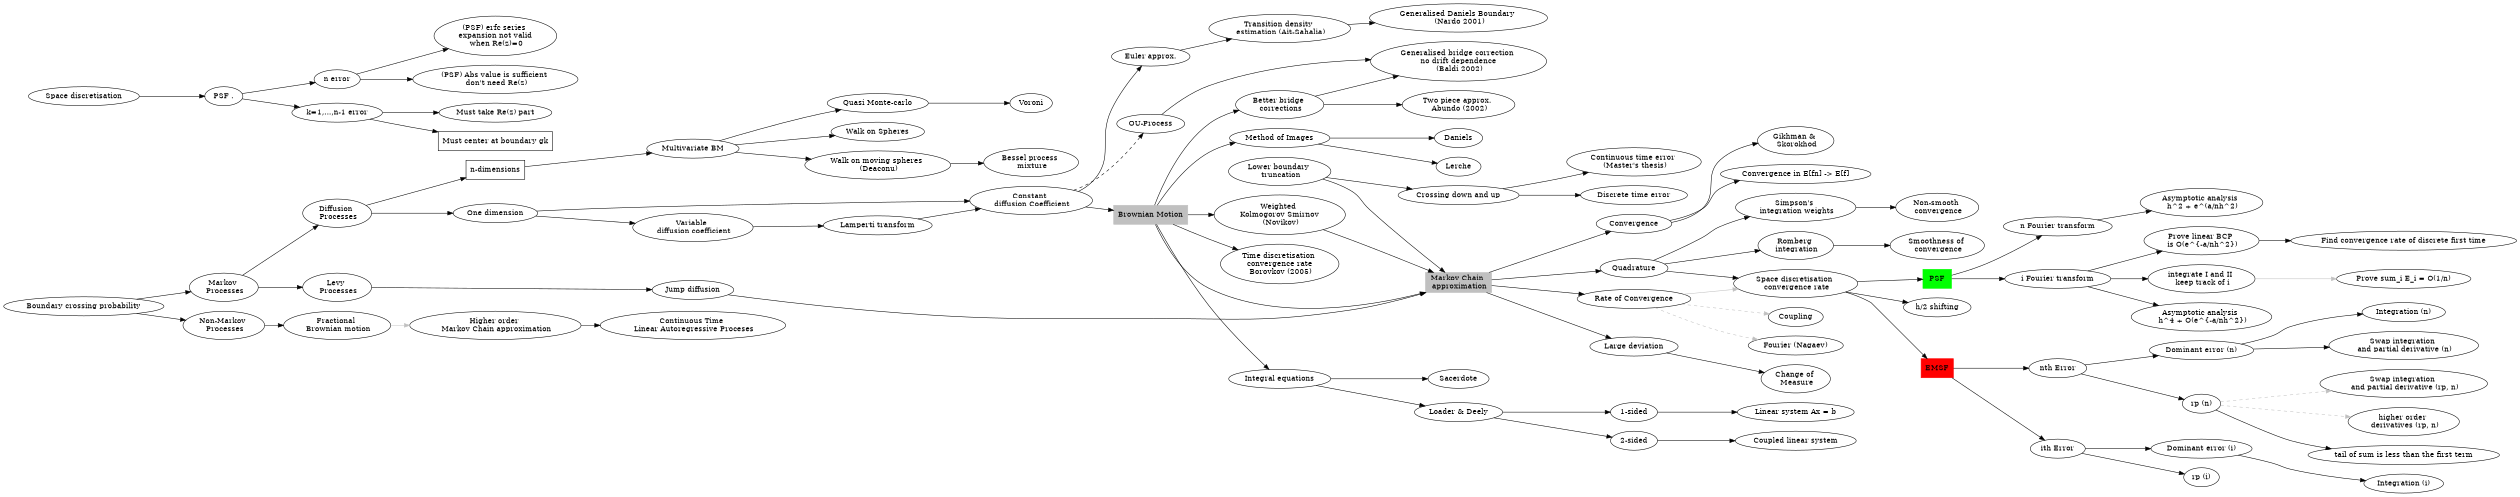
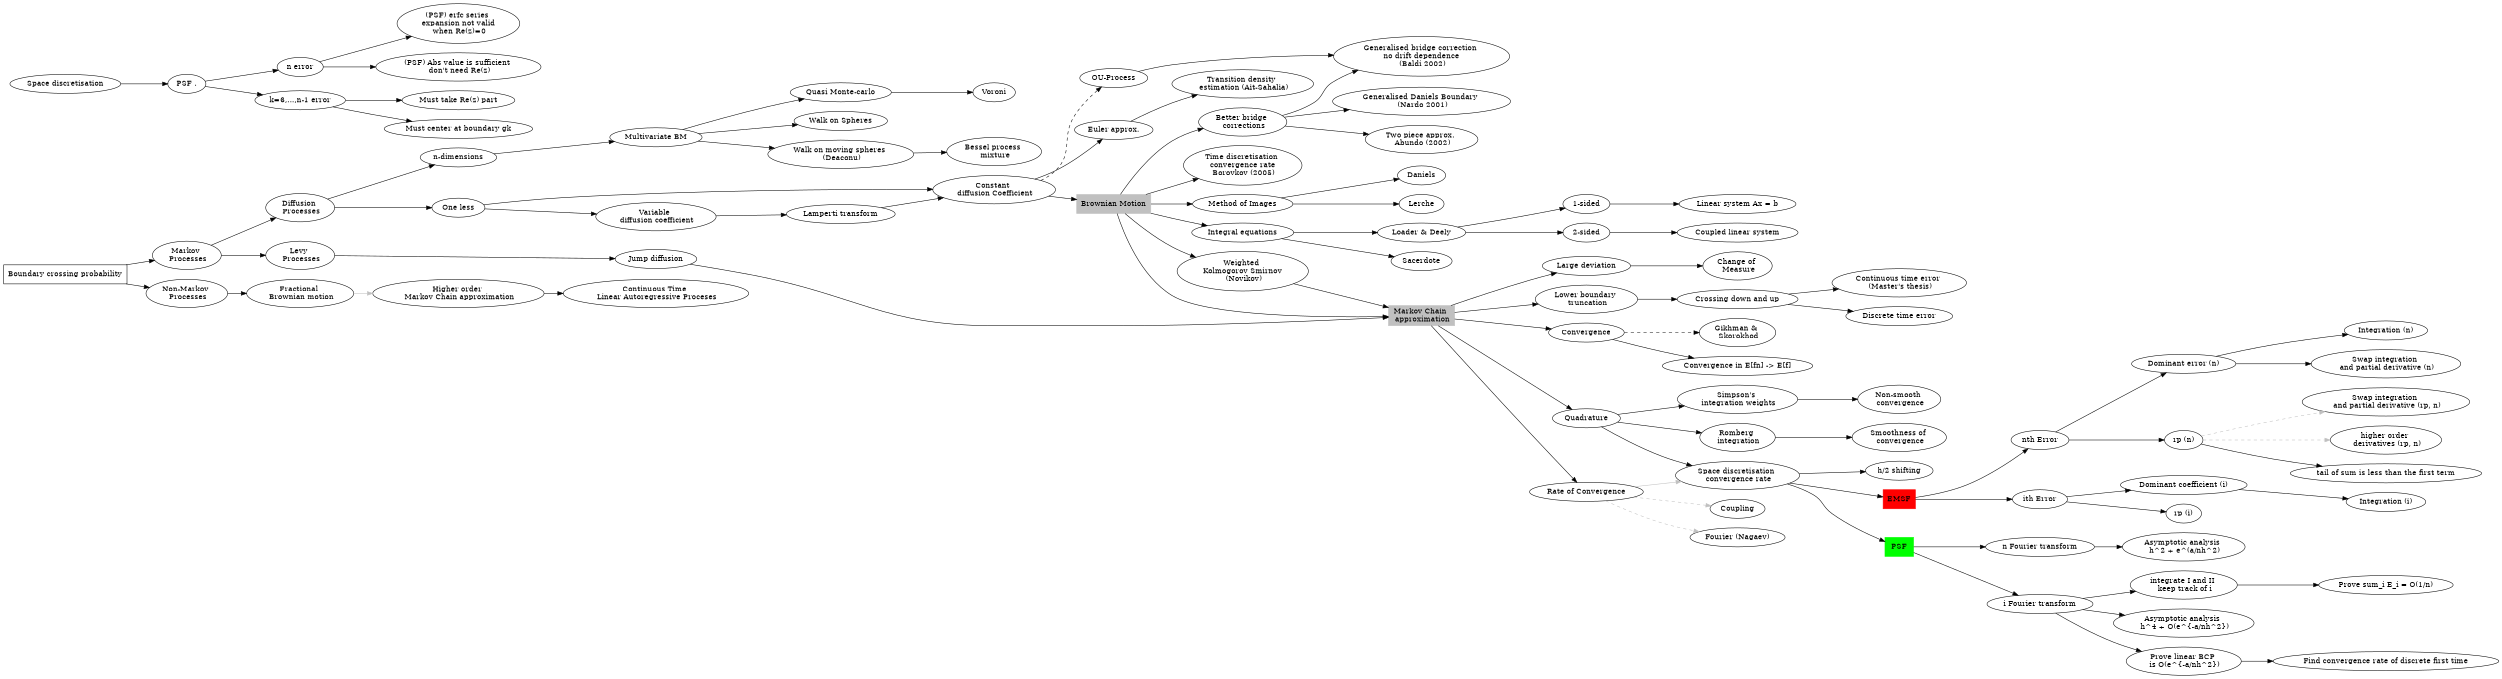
edge "Transition density estimation (Ait-Sahalia)" -> "Generalised Daniels Boundary (Nardo 2001)": now "Better bridge corrections" -> "Generalised Daniels Boundary (Nardo 2001)"
node "k=1,...,n-1 error": label "k=1,...,n-1 error" -> "k=6,...,n-1 error"
node "Must center at boundary gk": shape box -> ellipse
node "n-dimensions": shape box -> ellipse
edge "Convergence" -> "Gikhman & Skorokhod": style solid -> dashed
node "One dimension": label "One dimension" -> "One less"
edge "Lower boundary truncation" -> "Markov Chain approximation": reversed
edge "integrate I and II keep track of i" -> "Prove sum_i E_i = O(1/n)": color grey -> black
node "Boundary crossing probability": shape ellipse -> box
node "Dominant error (i)": label "Dominant error (i)" -> "Dominant coefficient (i)"
